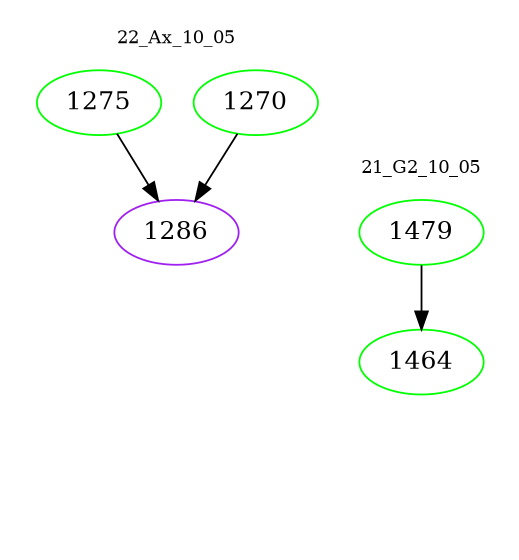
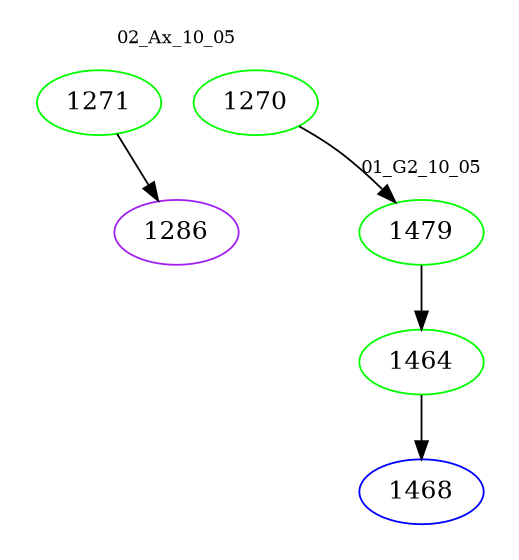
cluster "22_Ax_10_05": label "22_Ax_10_05" -> "02_Ax_10_05"
node "1275": label "1275" -> "1271"
edge "1270" -> "1286": now "1270" -> "1479"
cluster "21_G2_10_05": label "21_G2_10_05" -> "01_G2_10_05"
node "1468": added
